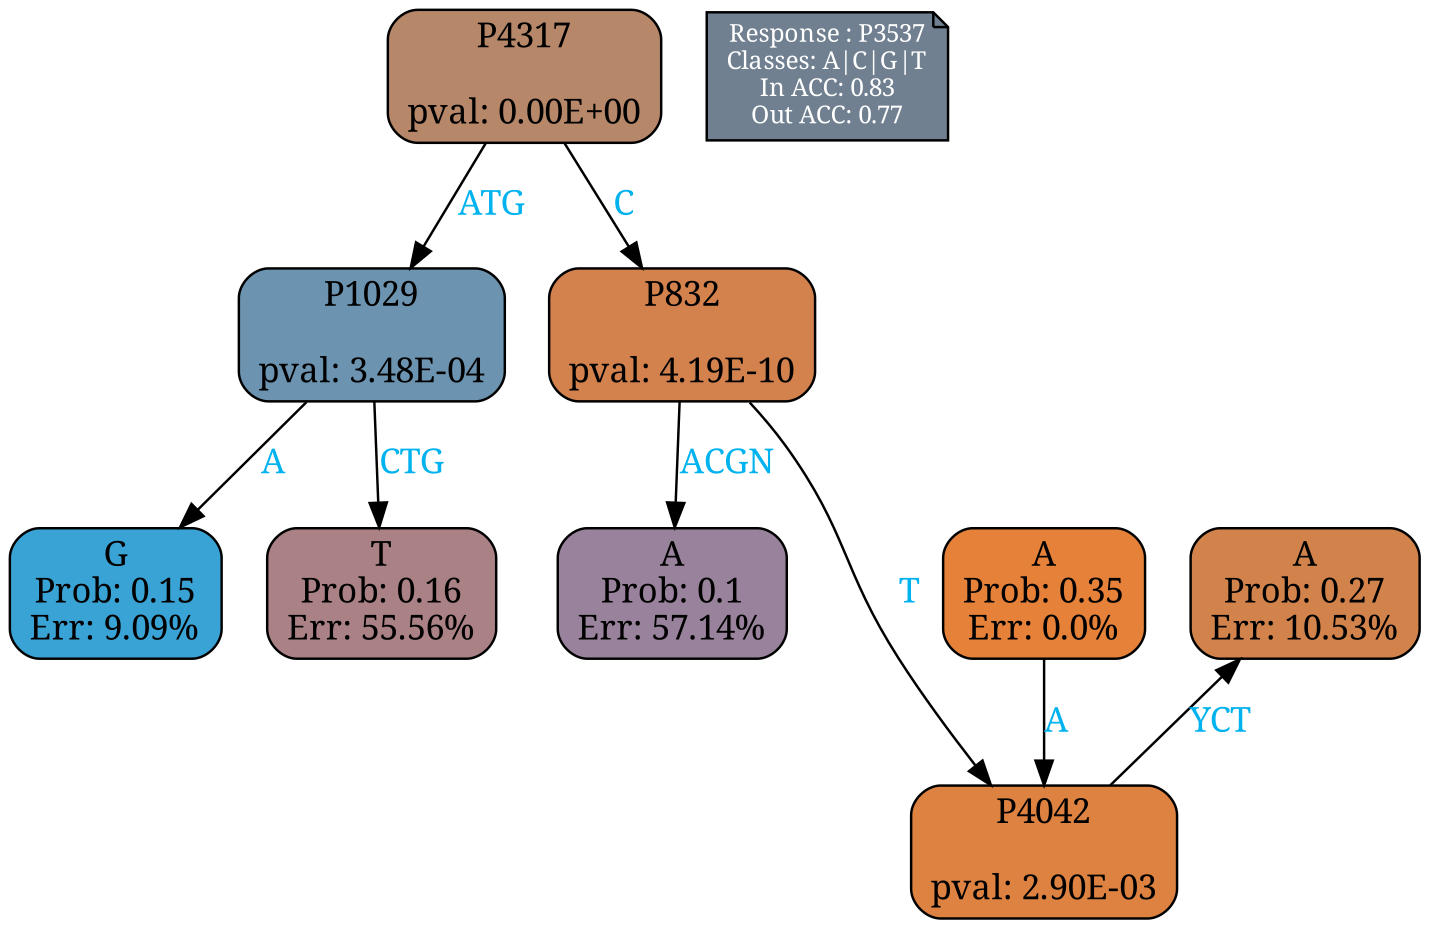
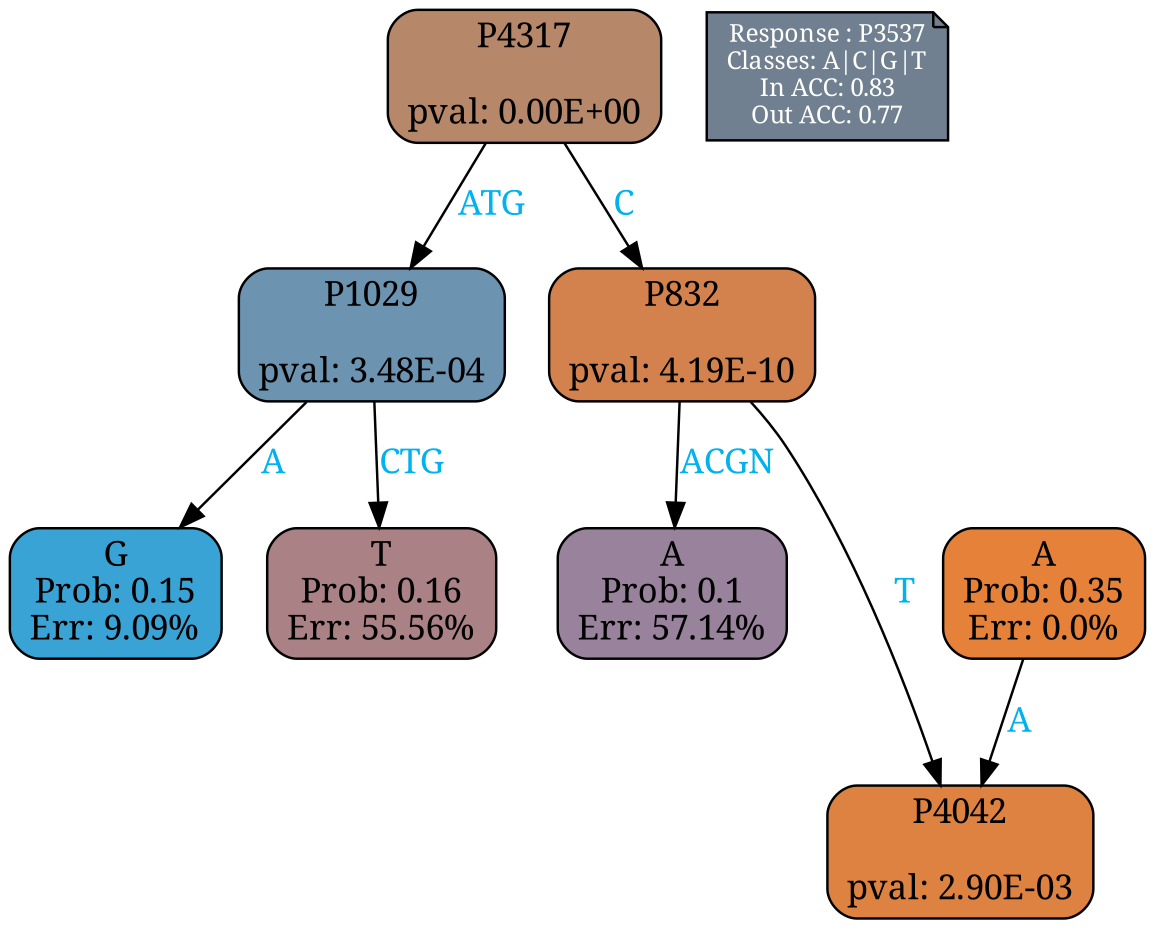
node "A Prob: 0.27 Err: 10.53%": removed
